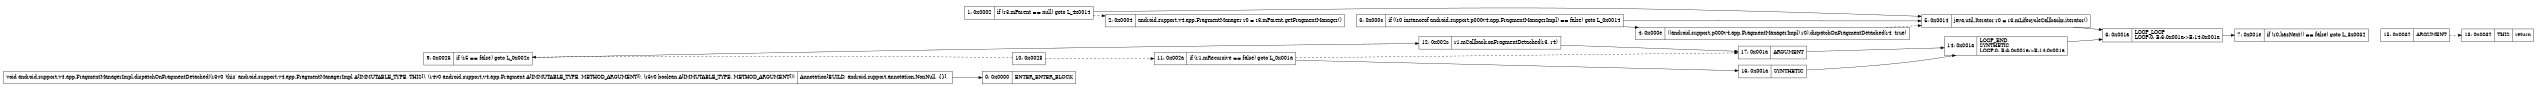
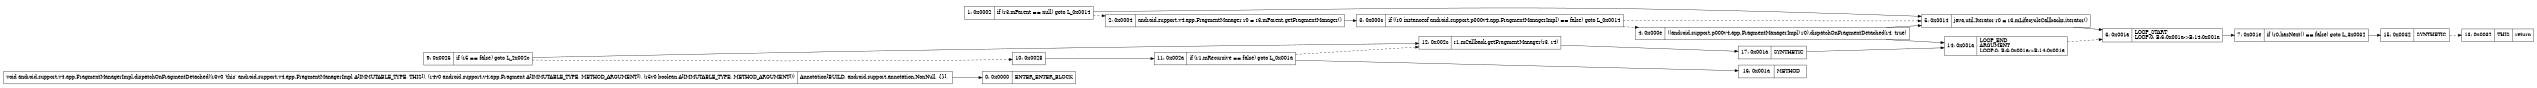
node "1: 0x0002": text "if (r3.mParent == null) goto L_4x0014" -> "if (r3.mParent == null) goto L_0x0014"
edge "2: 0x0004" -> "3: 0x000c": added
edge "3: 0x000c" -> "5: 0x0014": style solid -> dashed
edge "3: 0x000c" -> "4: 0x000e": style solid -> dashed
edge "4: 0x000e" -> "5: 0x0014": style dashed -> solid
node "6: 0x001a": text "LOOP_LOOP" -> "LOOP_START"
edge "7: 0x001e" -> "15: 0x0032": added
node "15: 0x0032": text "ARGUMENT" -> "SYNTHETIC"
edge "14: 0x001a" -> "6: 0x001a": style solid -> dashed
node "12: 0x002c": text "r1.mCallback.onFragmentDetached(r3, r4)" -> "r1.mCallback.getFragmentManager(r3, r4)"
node "14: 0x001a": text "SYNTHETIC" -> "ARGUMENT"
node "17: 0x001a": text "ARGUMENT" -> "SYNTHETIC"
edge "11: 0x002a" -> "17: 0x001a": now "11: 0x002a" -> "12: 0x002c"
edge "10: 0x0028" -> "9: 0x0026": reversed
node "9: 0x0026": text "if (r5 == false) goto L_0x002c" -> "if (r5 == false) goto L_2x002c"
edge "10: 0x0028" -> "11: 0x002a": style dashed -> solid
edge "16: 0x001a" -> "14: 0x001a": now "4: 0x000e" -> "14: 0x001a"
node "16: 0x001a": text "SYNTHETIC" -> "METHOD"
